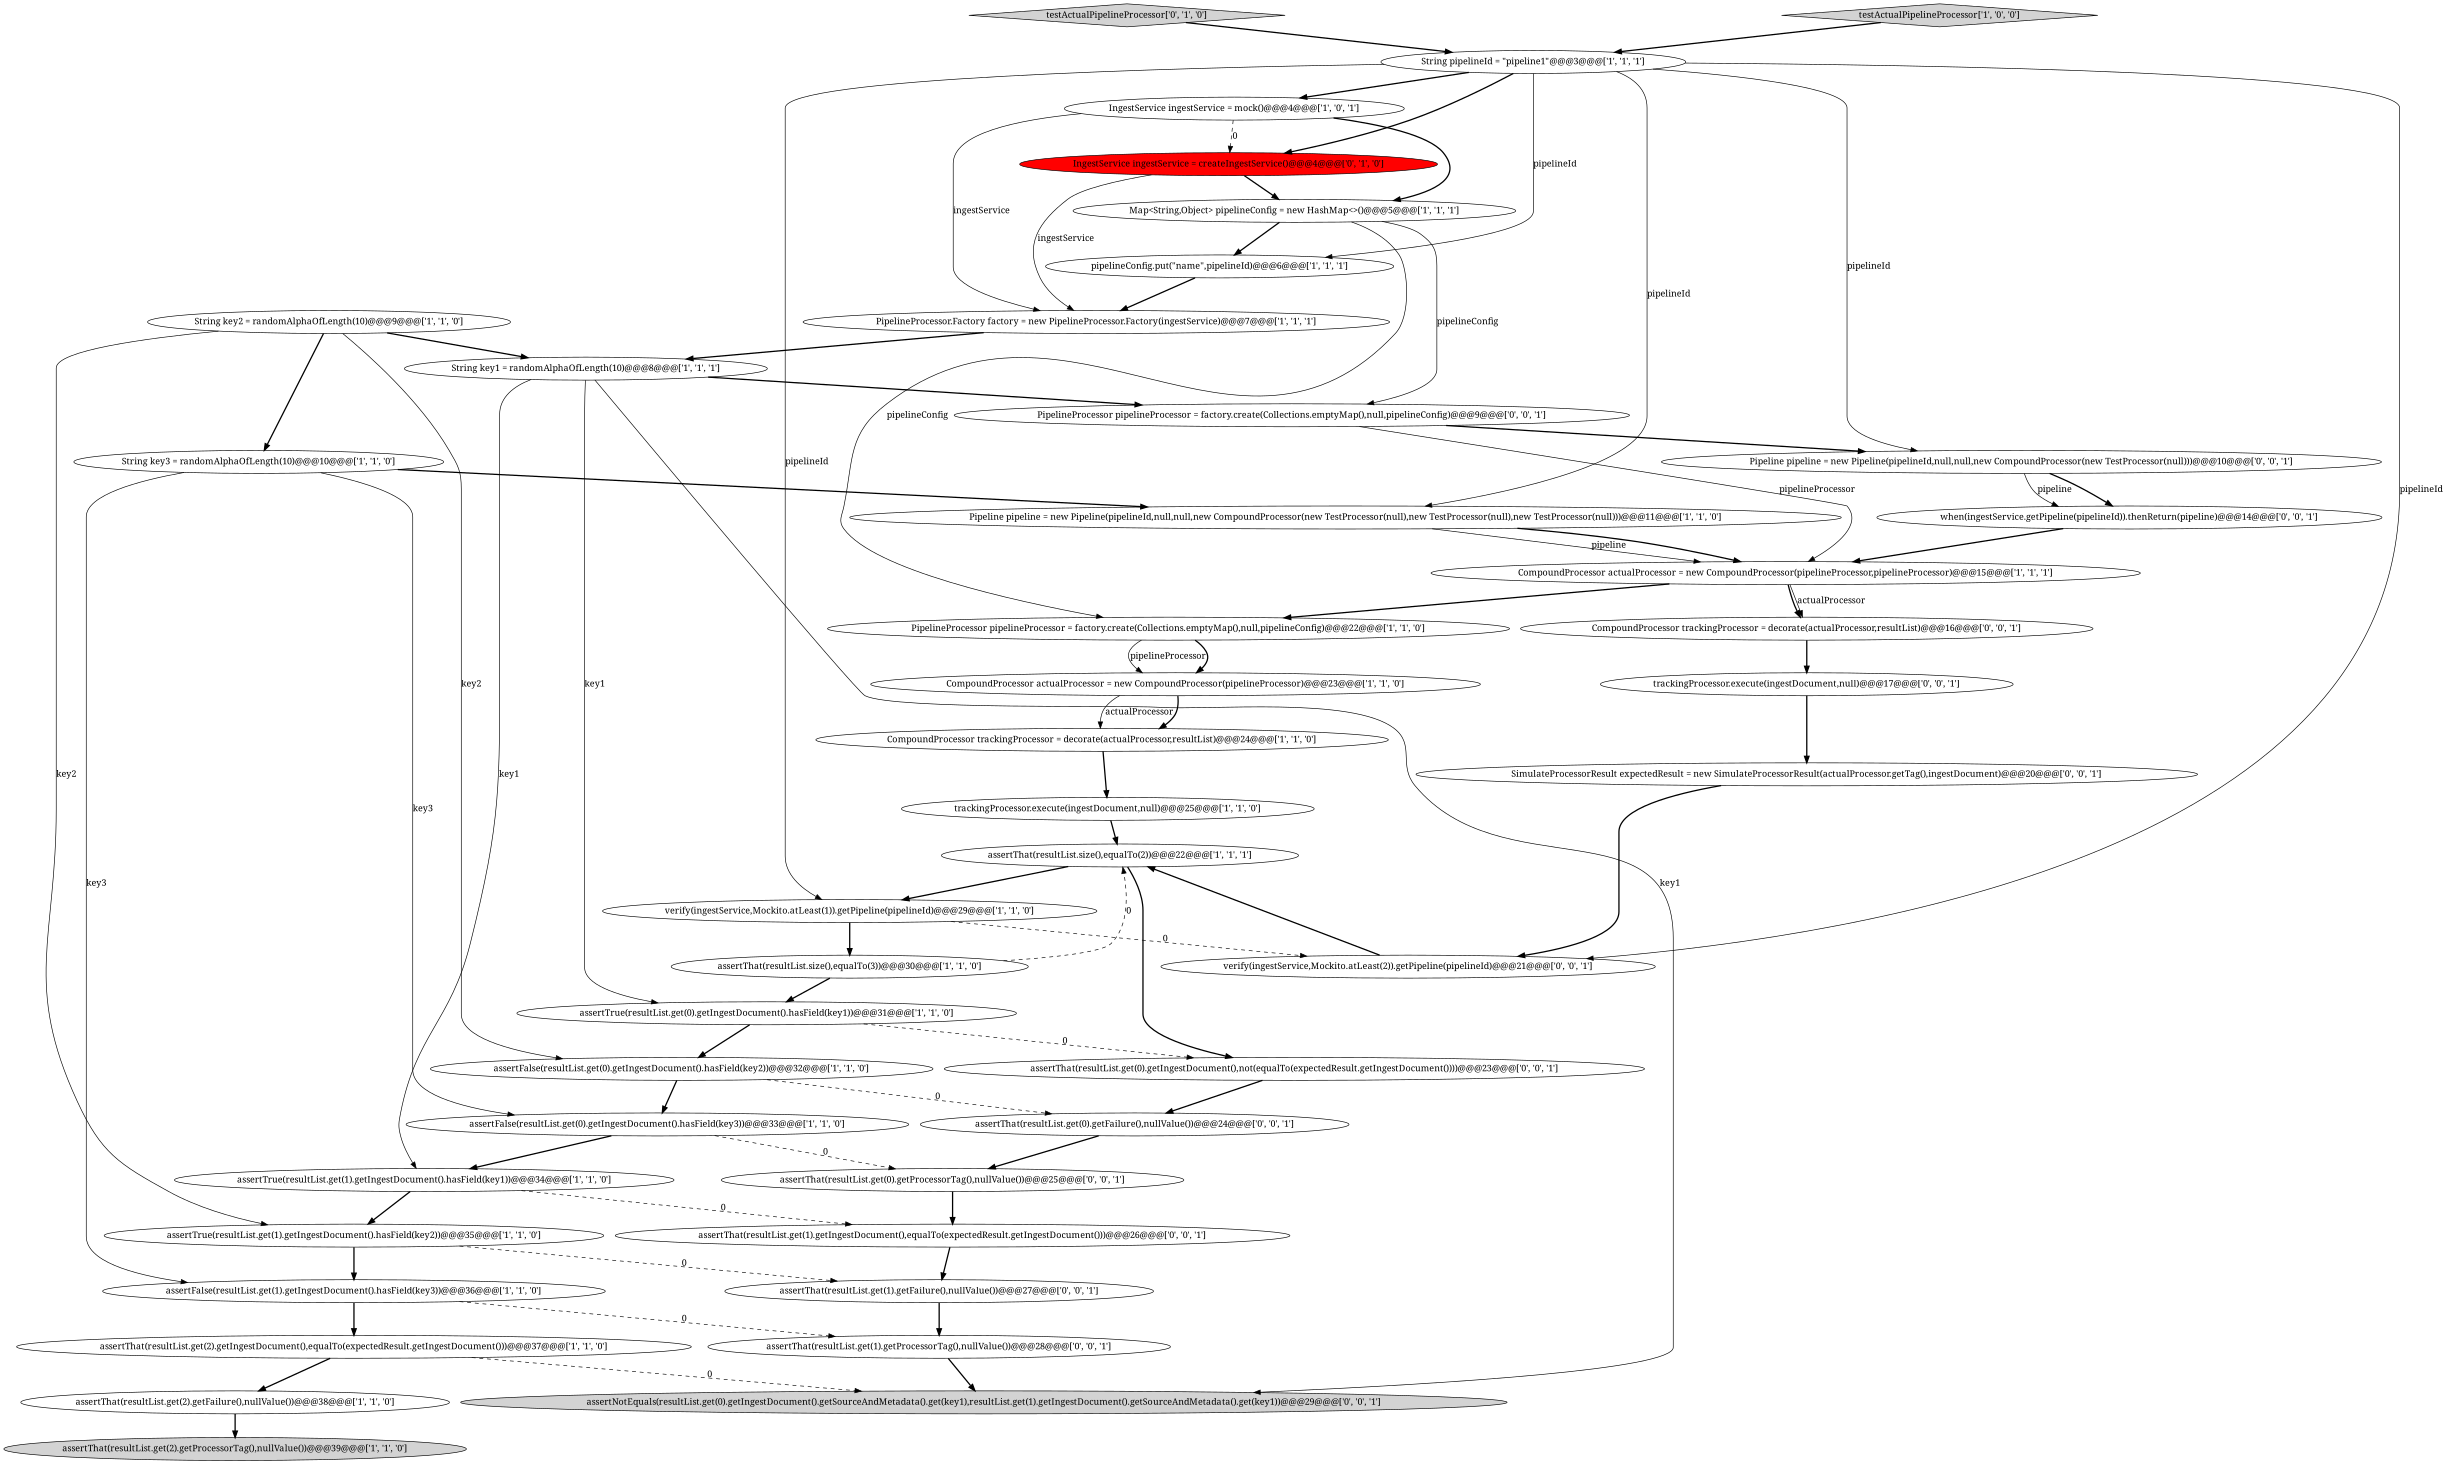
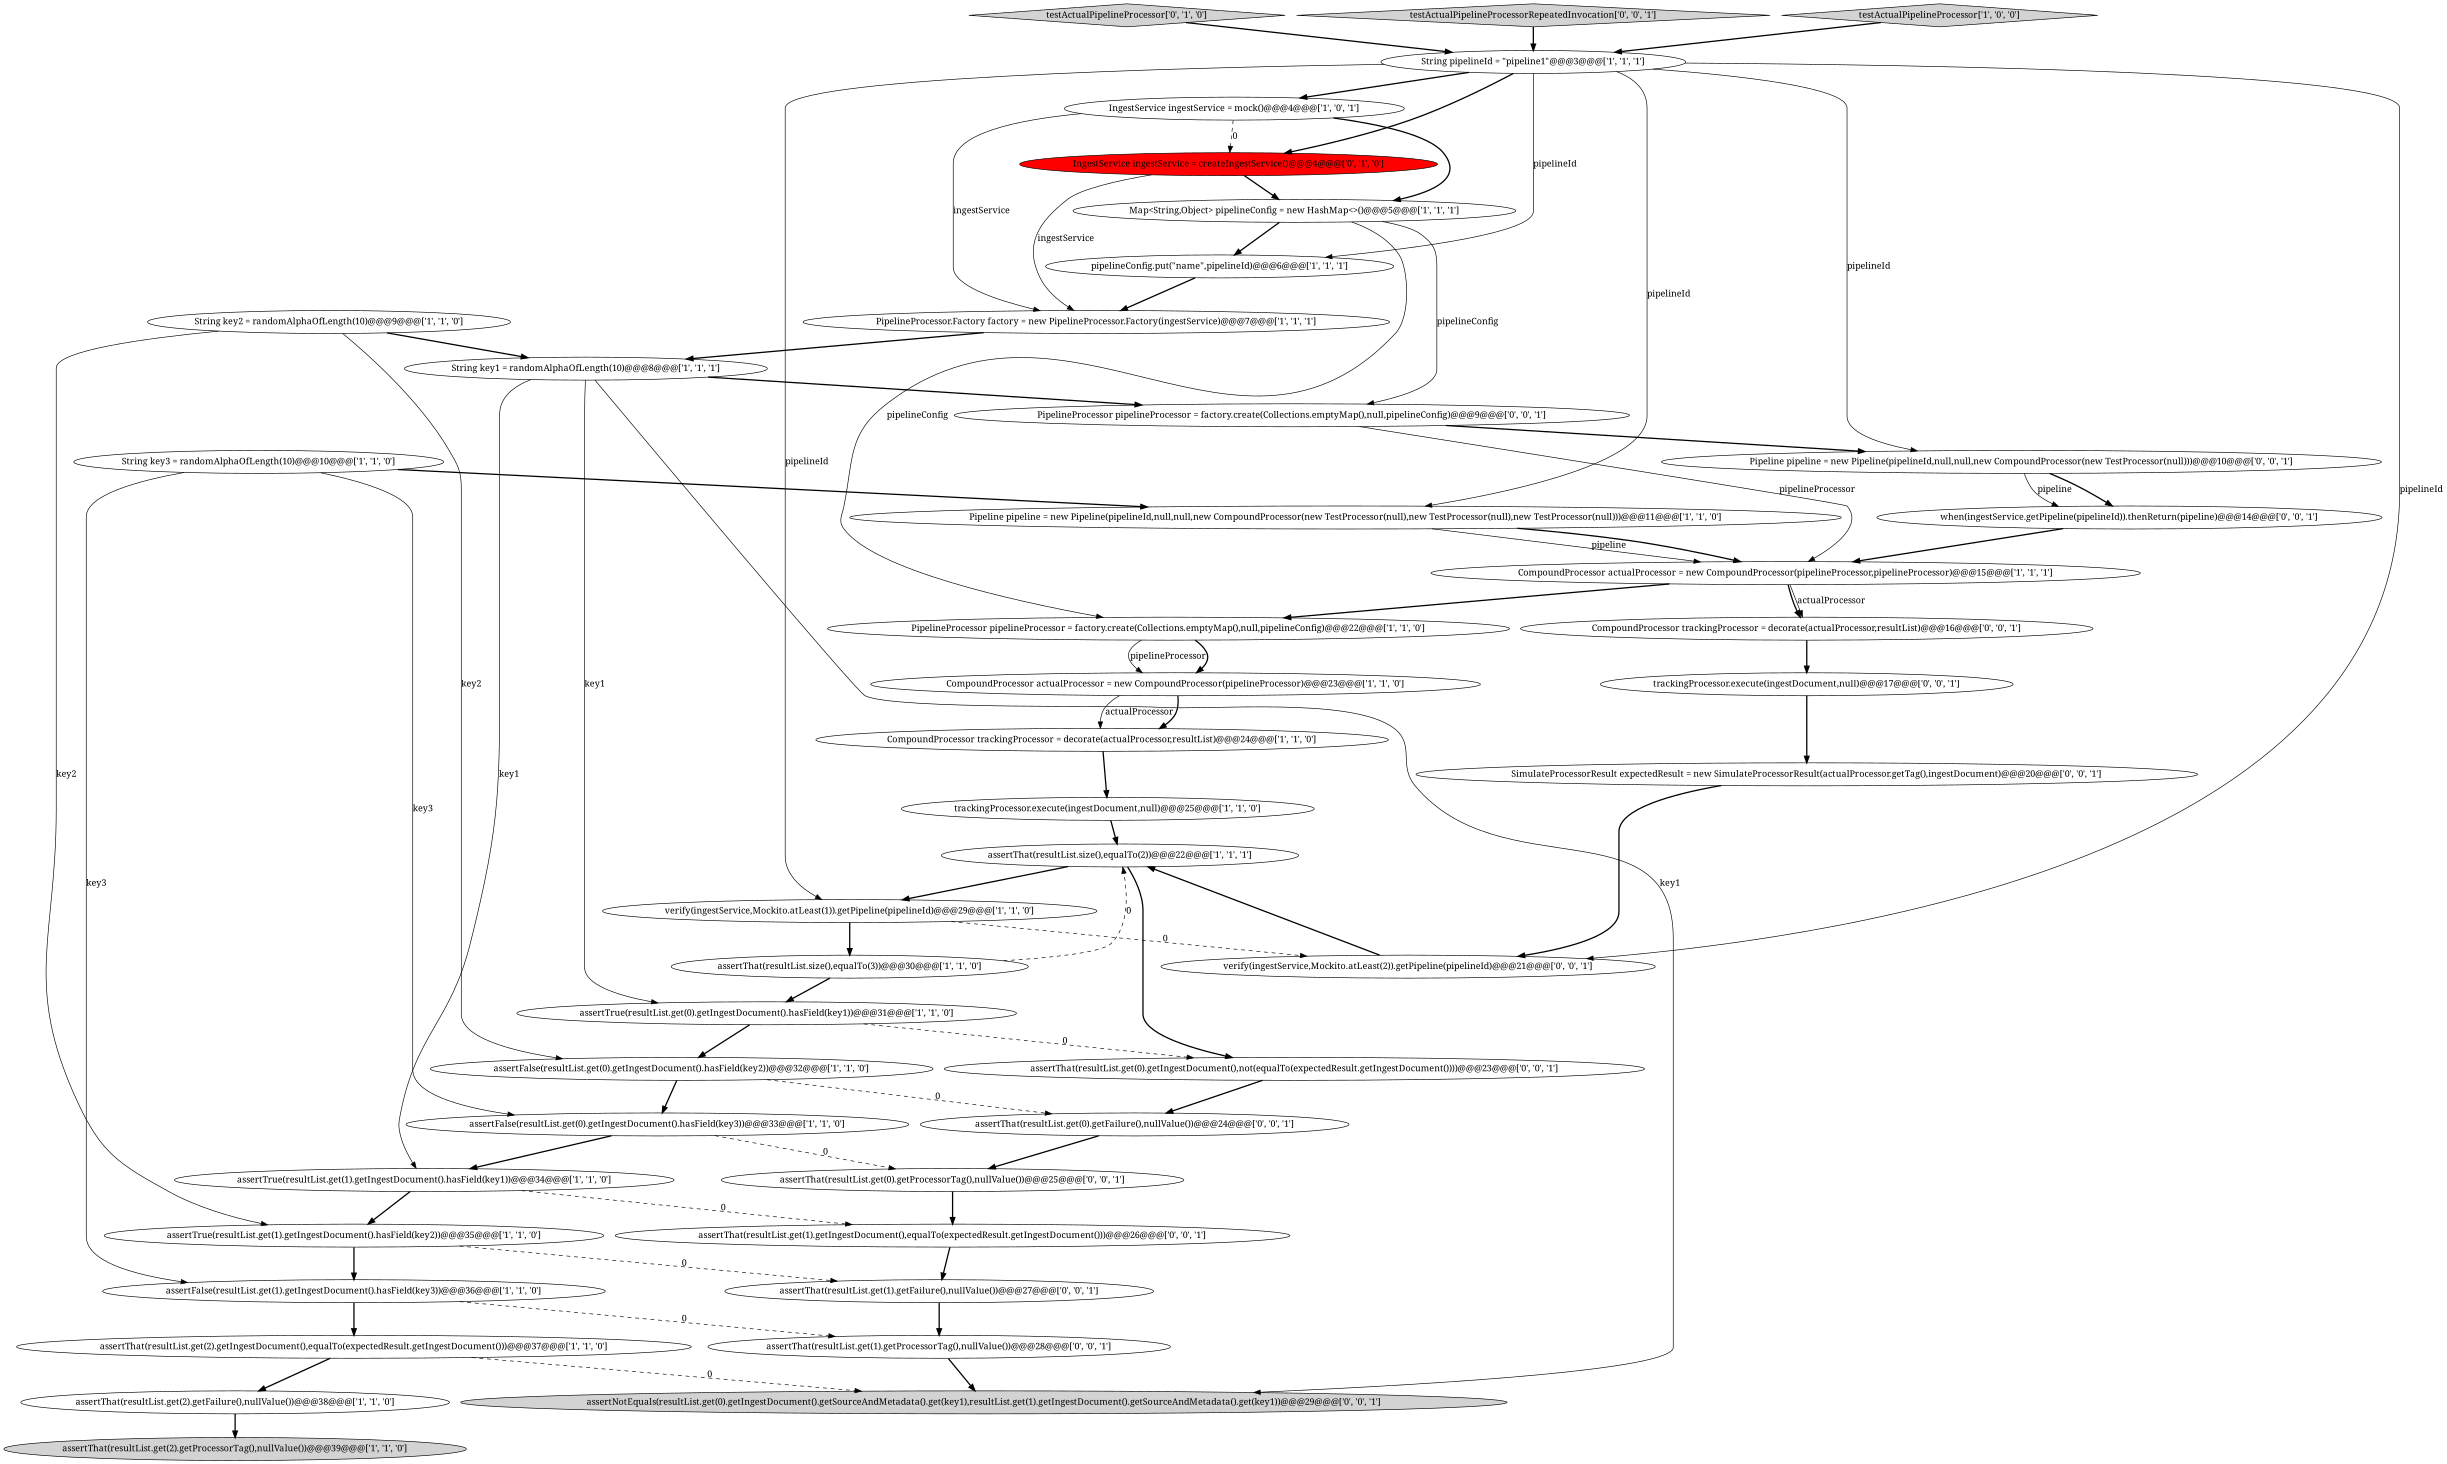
node "testActualPipelineProcessorRepeatedInvocation['0', '0', '1']": added
edge "String key2 = randomAlphaOfLength(10)@@@9@@@['1', '1', '0']" -> "String key3 = randomAlphaOfLength(10)@@@10@@@['1', '1', '0']": removed
